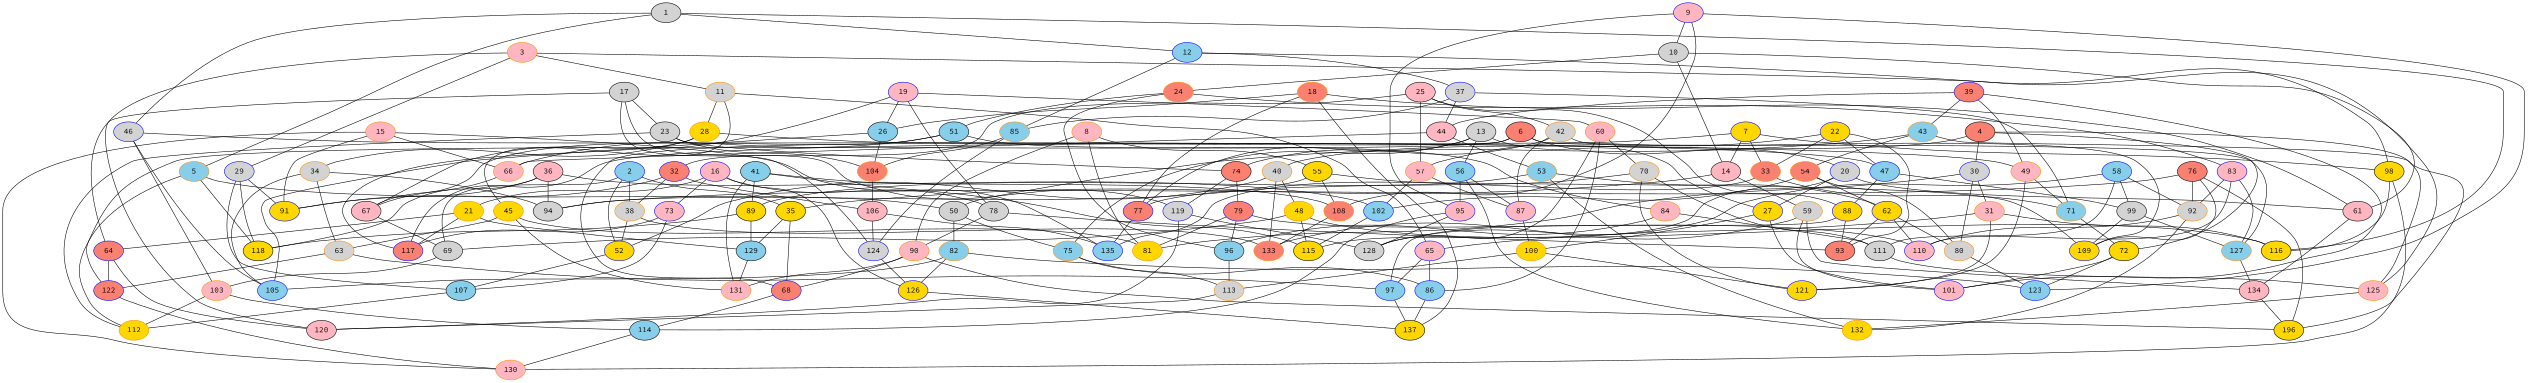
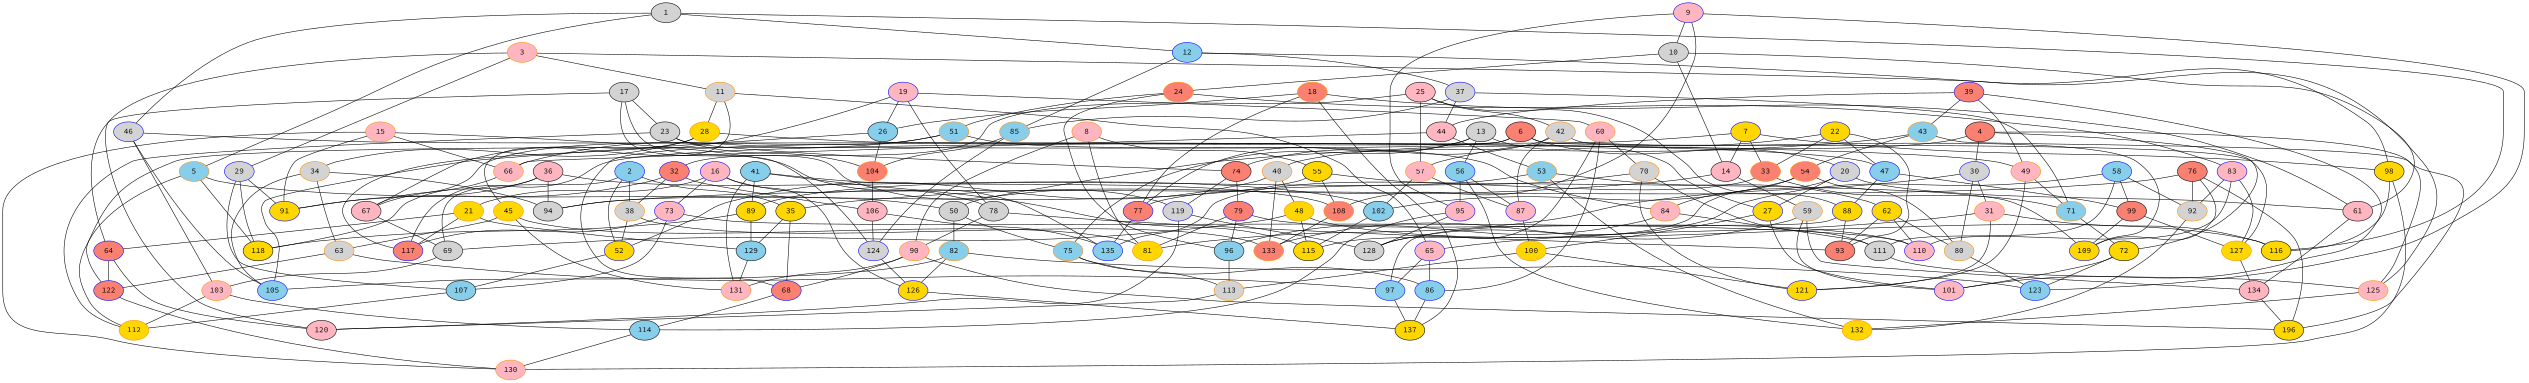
node "51": color black -> darkorange
edge "54" -- "62": now "54" -- "84"
node "102": color blue -> black
node "99": fillcolor lightgrey -> salmon
edge "92" -- "110": now "73" -- "110"
node "127": fillcolor skyblue -> gold
